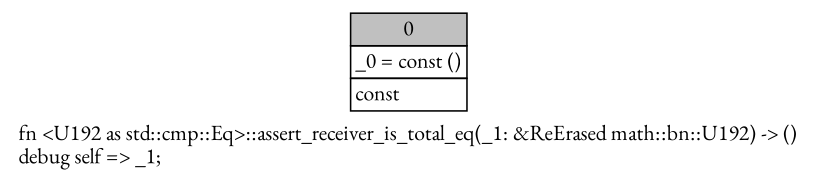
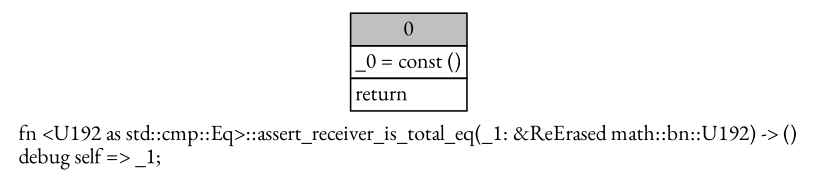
node "0": text "const" -> "return"
